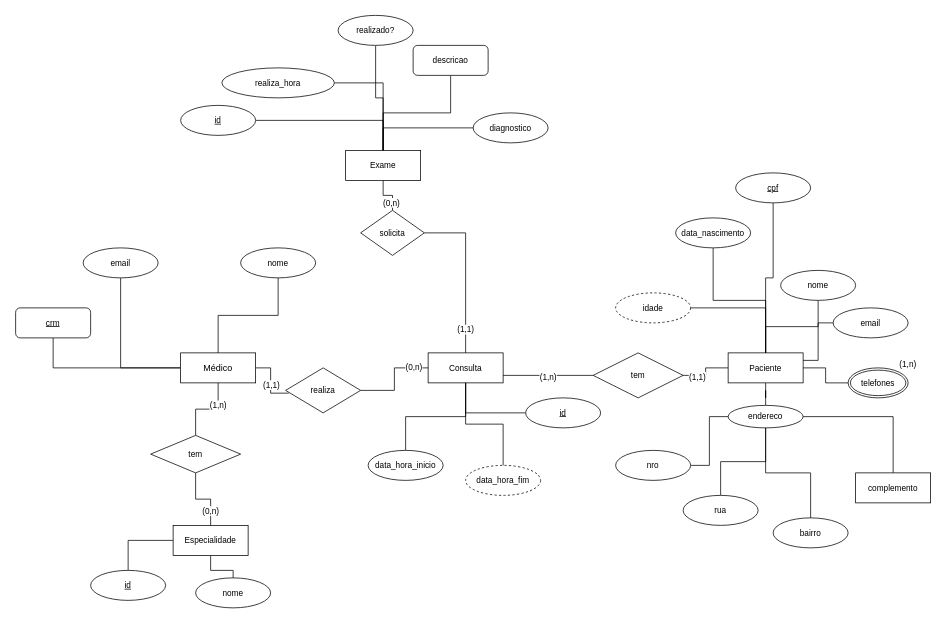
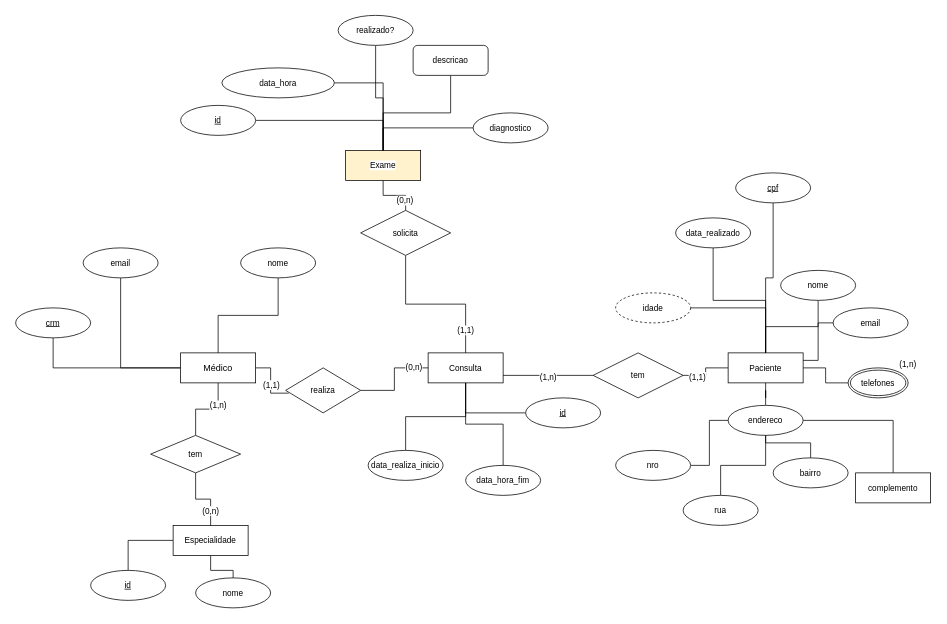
node "realiza_hora": label "realiza_hora" -> "data_hora"
node "Exame": fillcolor #ffffff -> #fff2cc
node "solicita": size 64x45 -> 90x45
node "data_nascimento": label "data_nascimento" -> "data_realizado"
node "crm": shape rounded rectangle -> ellipse
node "endereco": size 75x23 -> 75x30
node "data_hora_inicio": label "data_hora_inicio" -> "data_realiza_inicio"
node "data_hora_fim": style dashed -> solid
node "bairro": moved (810, 533) -> (810, 473)
